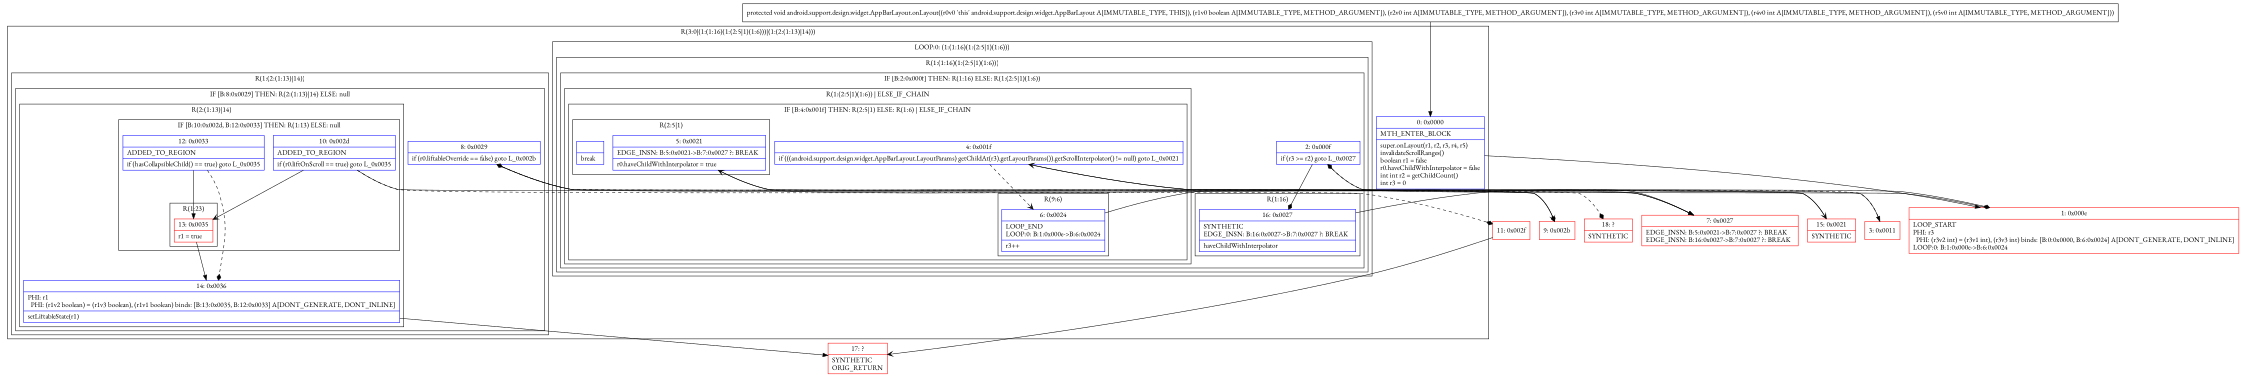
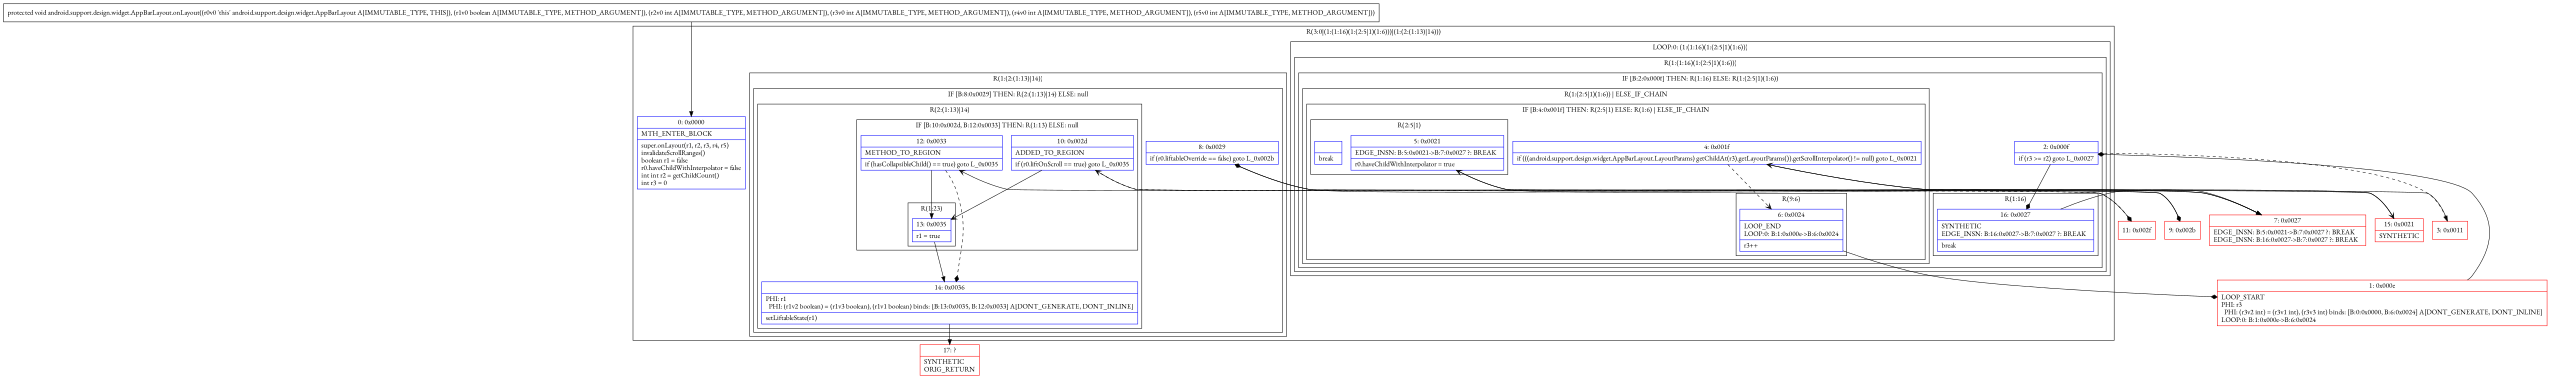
node "12: 0x0033": text "ADDED_TO_REGION" -> "METHOD_TO_REGION"
edge "0: 0x0000" -> "1: 0x000e": removed
edge "10: 0x002d" -> "9: 0x002b": reversed
node "13: 0x0035": color red -> blue
node "18: ?": removed
node "16: 0x0027": text "haveChildWithInterpolator" -> "break"
edge "11: 0x002f" -> "17: ?": now "11: 0x002f" -> "12: 0x0033"
